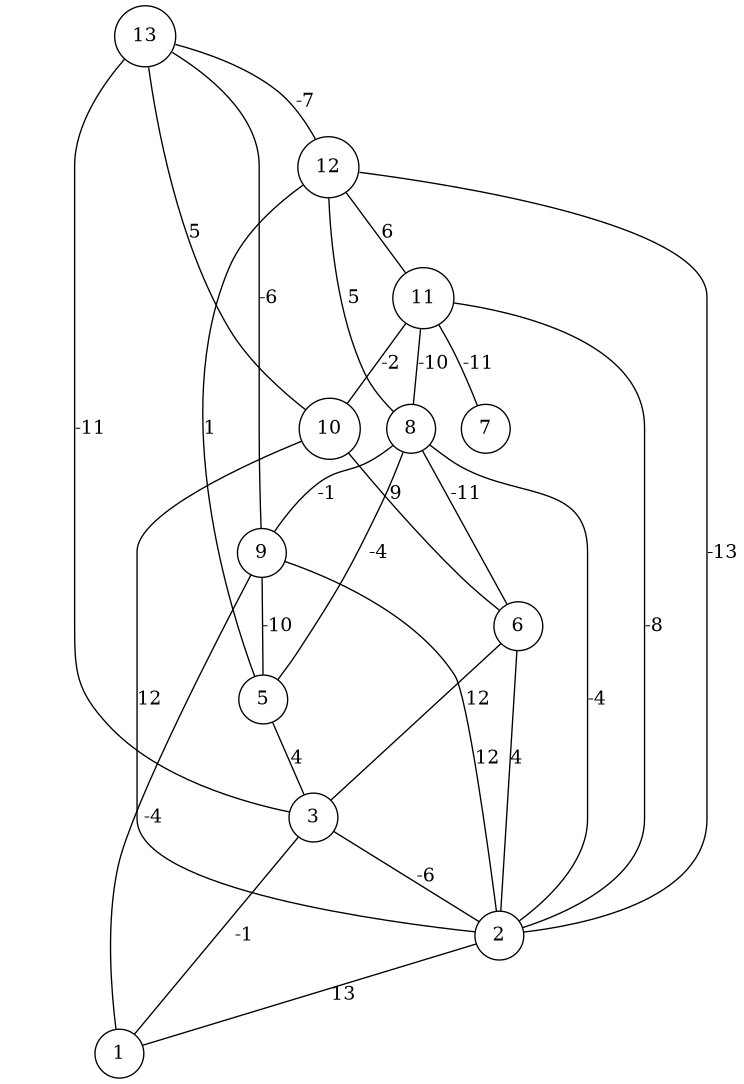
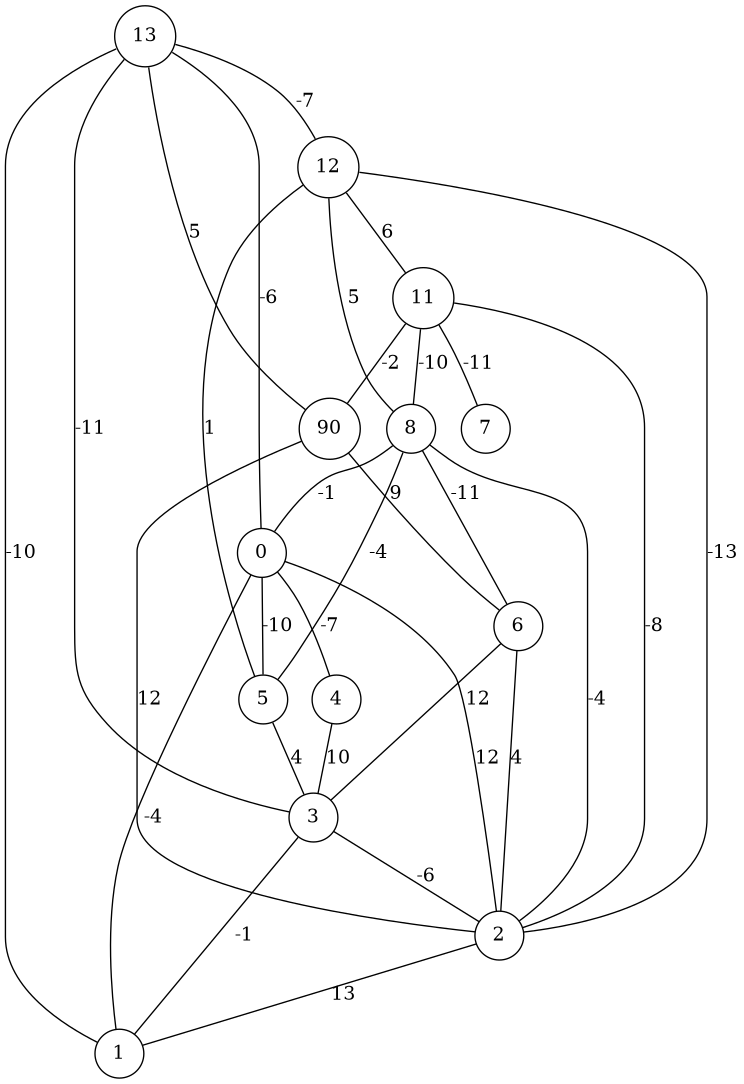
node "10": label "10" -> "90"
edge "13" -- "1": added, label "-10"
node "9": label "9" -> "0"
node "4": added
